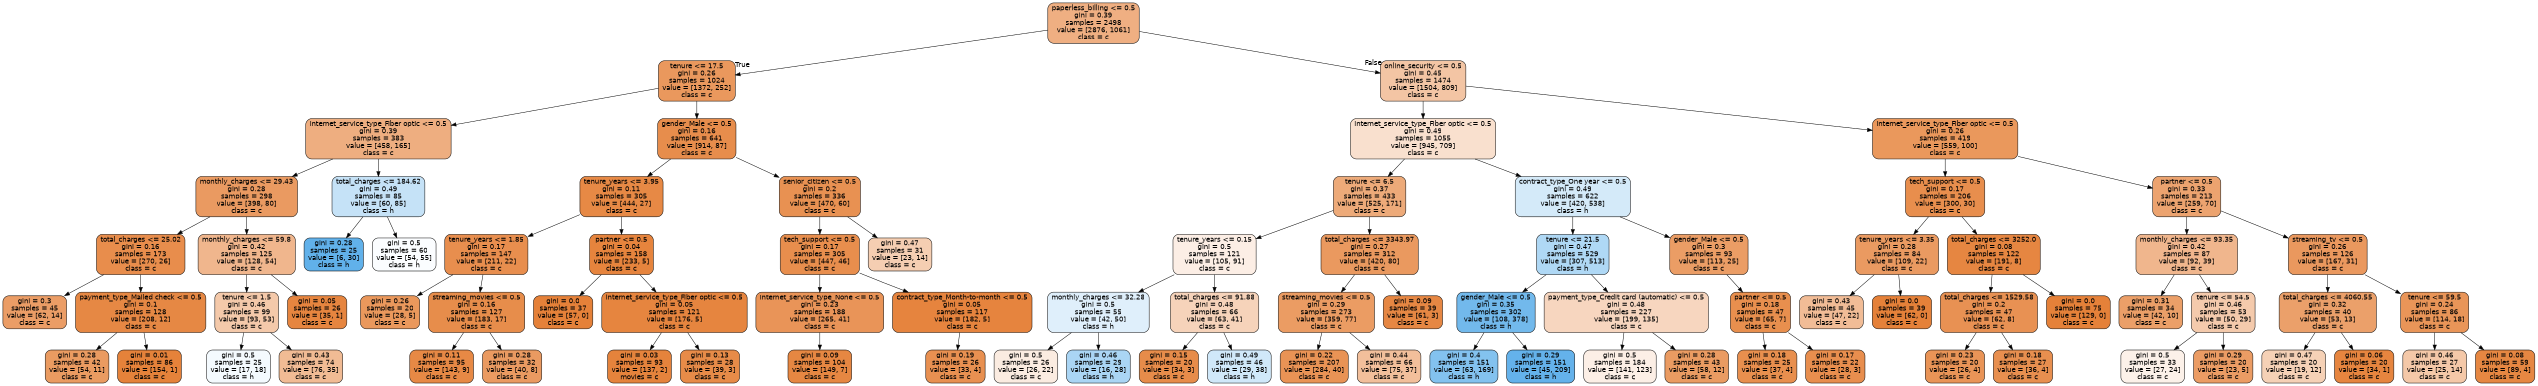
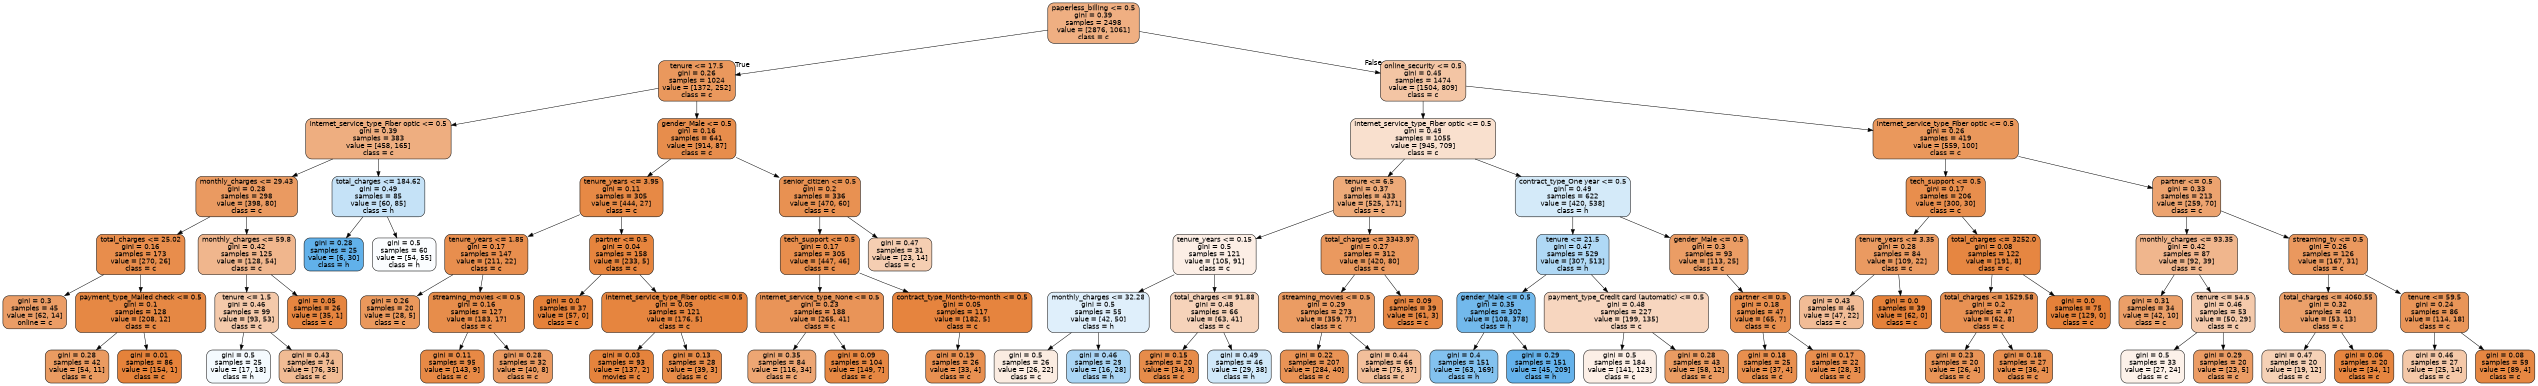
node "gini = 0.3 samples = 45 value = [62, 14] class = c": label "gini = 0.3 samples = 45 value = [62, 14] class = c" -> "gini = 0.3 samples = 45 value = [62, 14] online = c"
node "gini = 0.35 samples = 84 value = [116, 34] class = c": added
